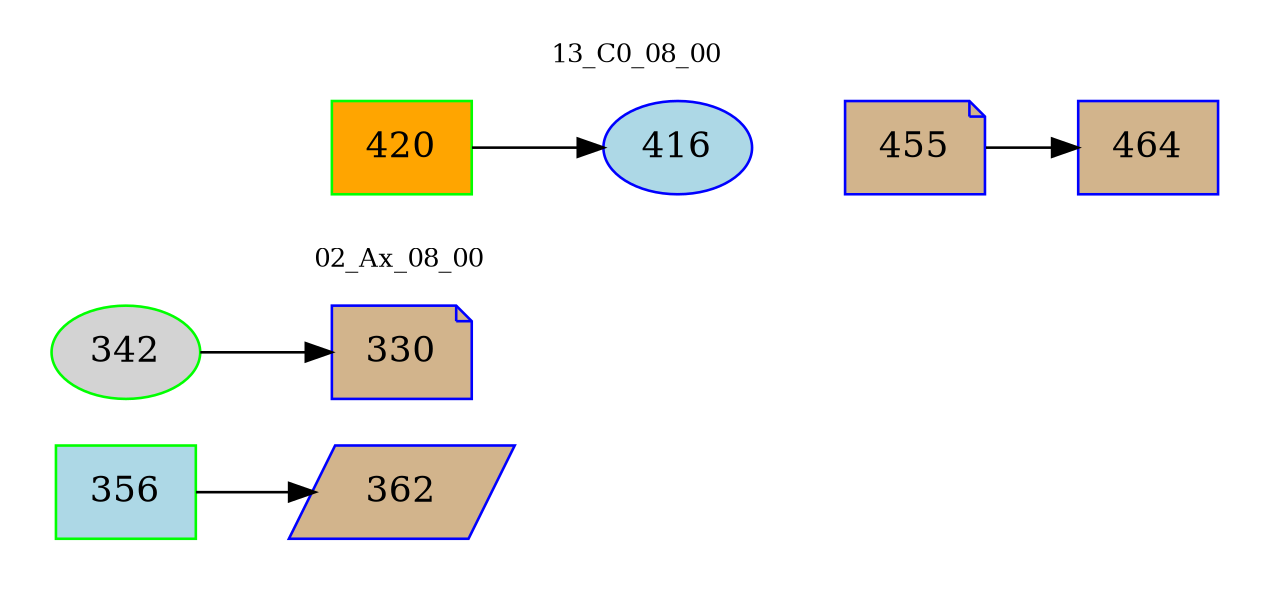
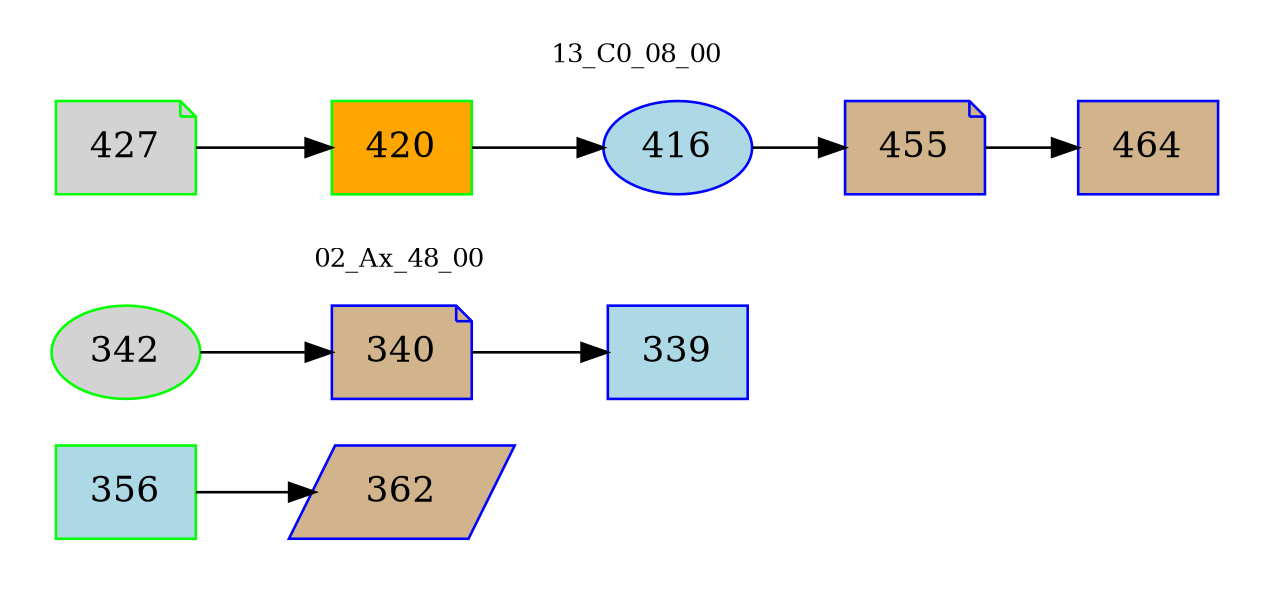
node "427": added
edge "416" -> "455": added
cluster "02_Ax_08_00": label "02_Ax_08_00" -> "02_Ax_48_00"
node "330": label "330" -> "340"
node "339": added
